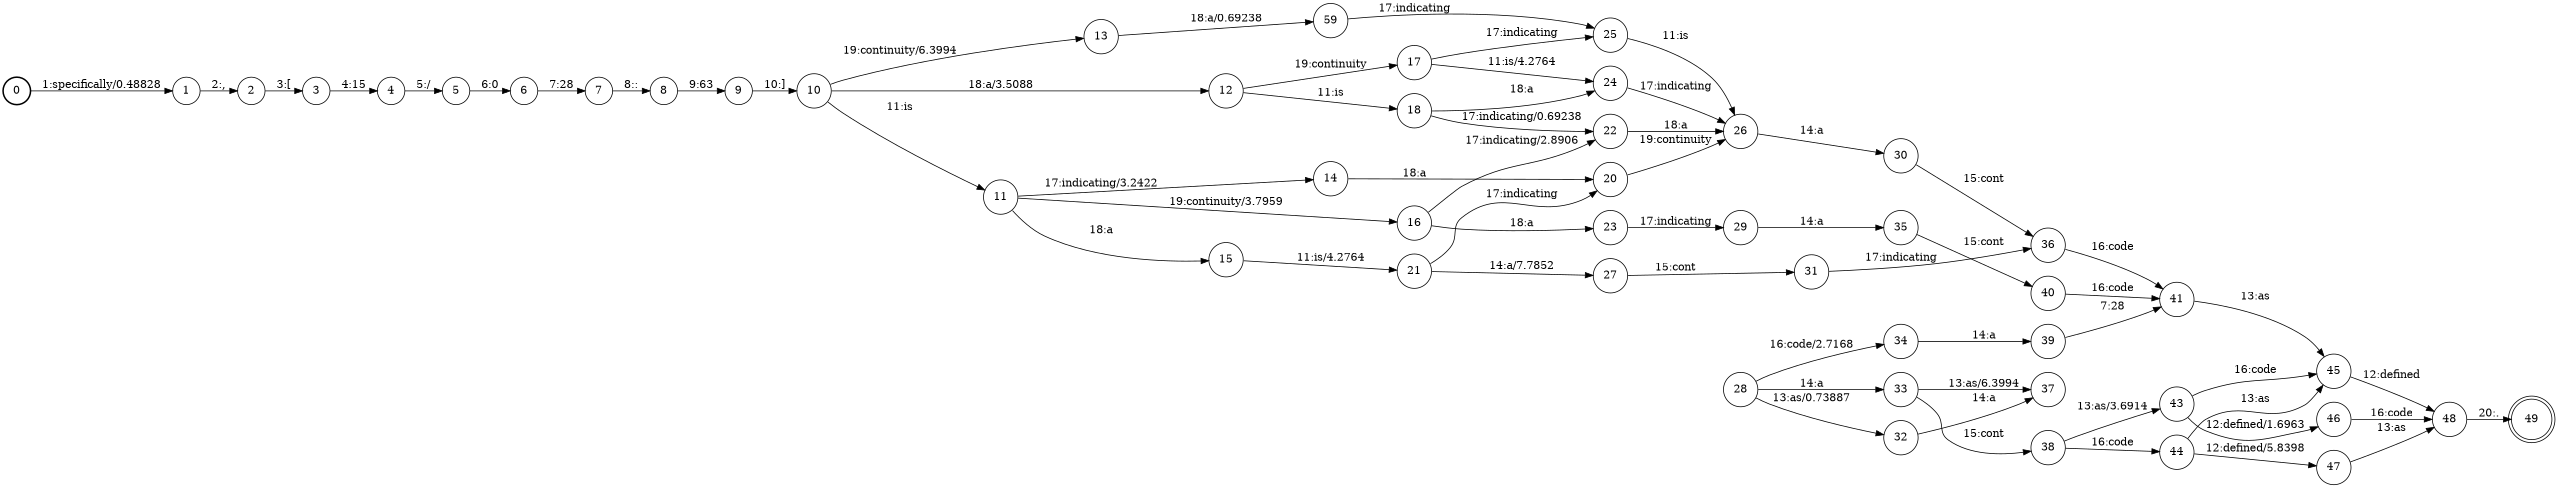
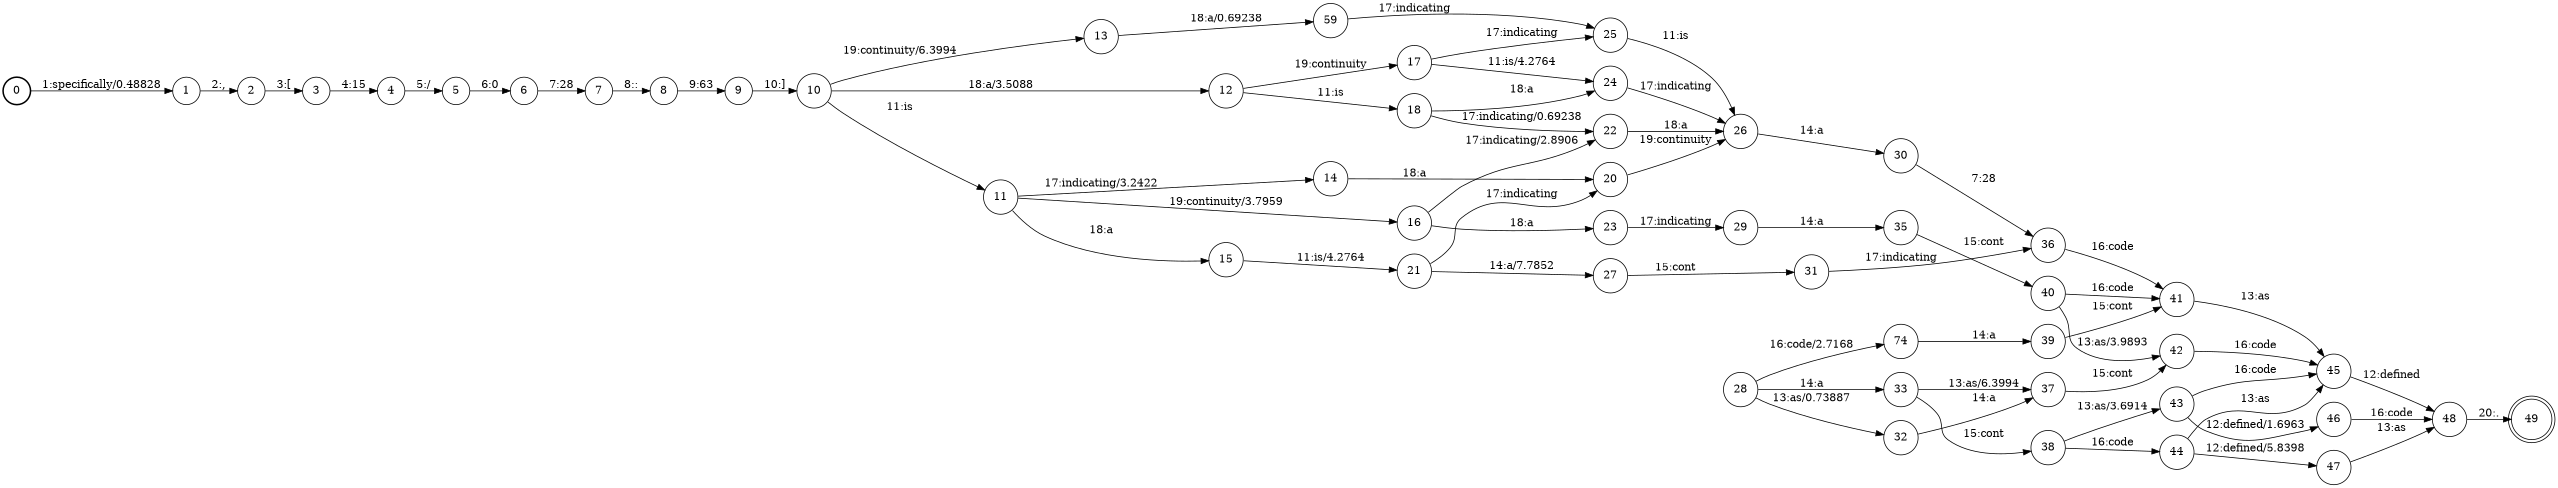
edge "30" -> "36": label "15:cont" -> "7:28"
edge "39" -> "41": label "7:28" -> "15:cont"
node "34": label "34" -> "74"
node "42": added
